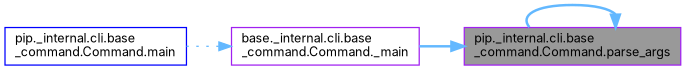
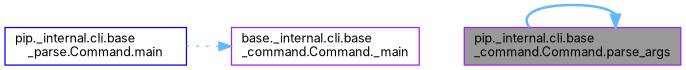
node "pip._internal.cli.base _command.Command.main": label "pip._internal.cli.base _command.Command.main" -> "pip._internal.cli.base _parse.Command.main"
edge "base._internal.cli.base _command.Command._main" -> "pip._internal.cli.base _command.Command.parse_args": removed
